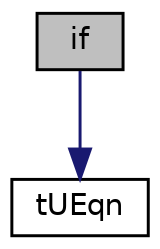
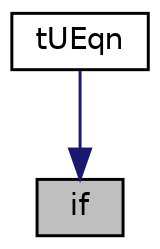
edge "if" -> "tUEqn": reversed
